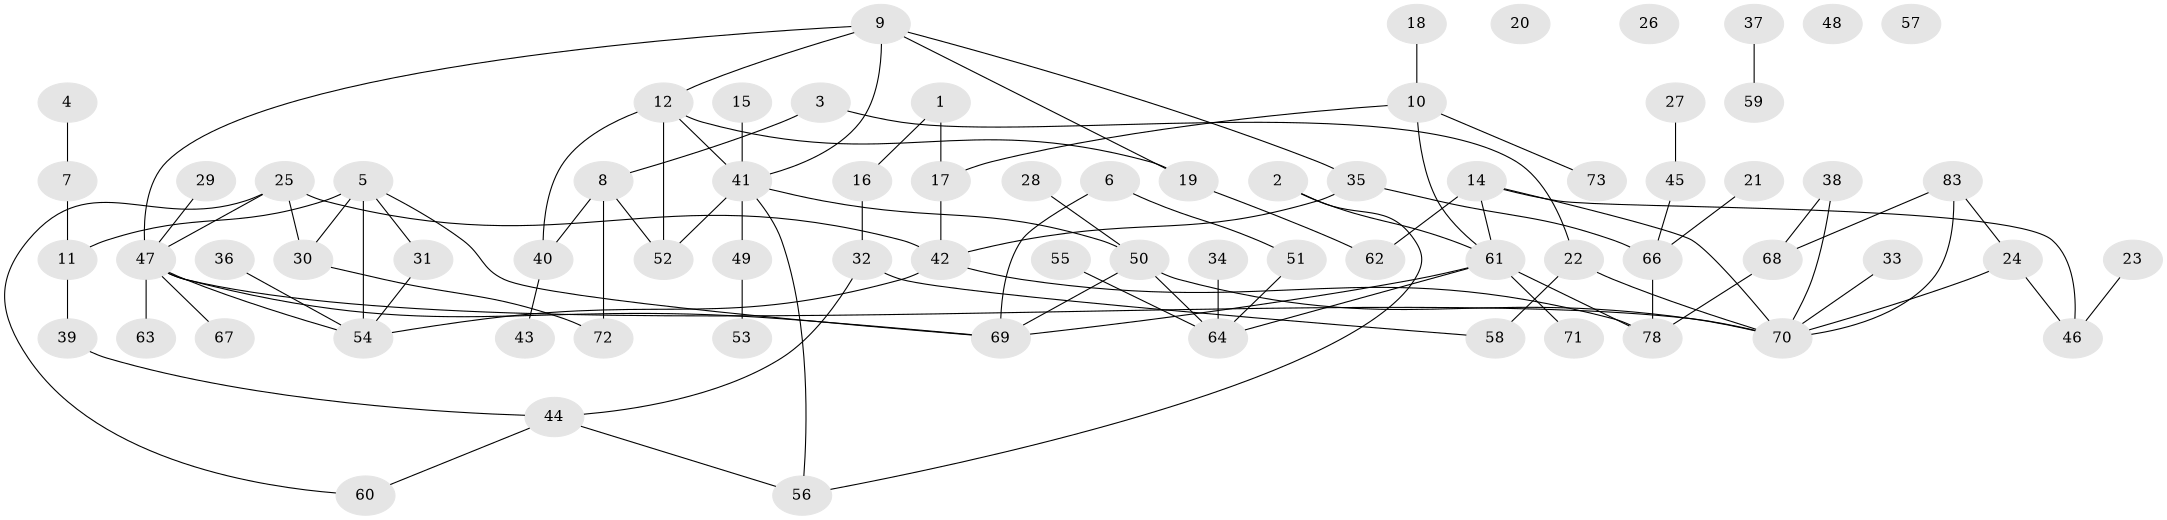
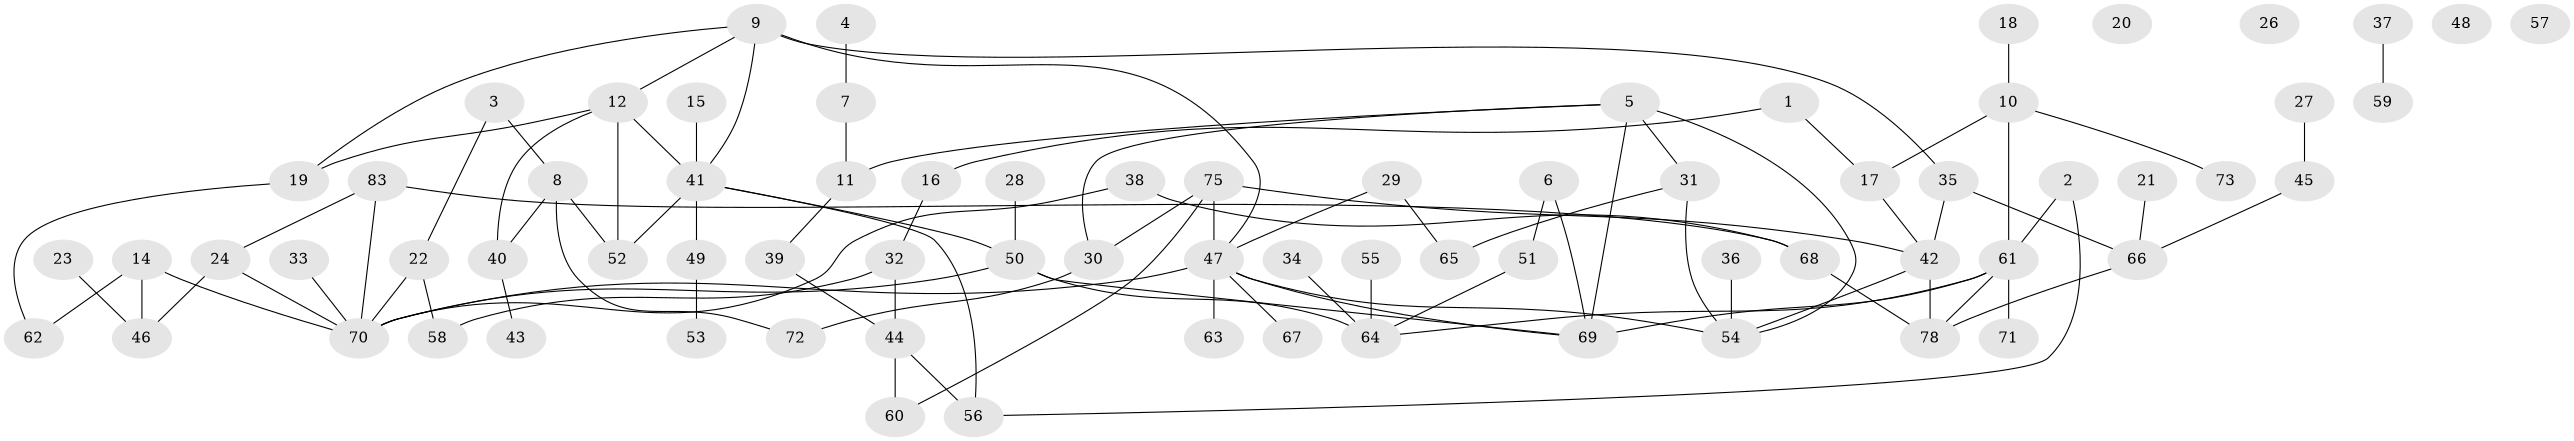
node "25": label "25" -> "75"
edge "14" -- "61": removed
node "65": added
